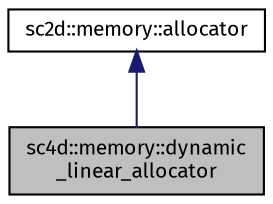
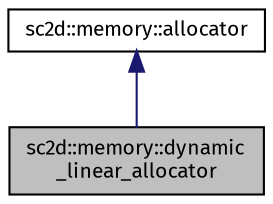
node "sc4d::memory::dynamic _linear_allocator": label "sc4d::memory::dynamic _linear_allocator" -> "sc2d::memory::dynamic _linear_allocator"
